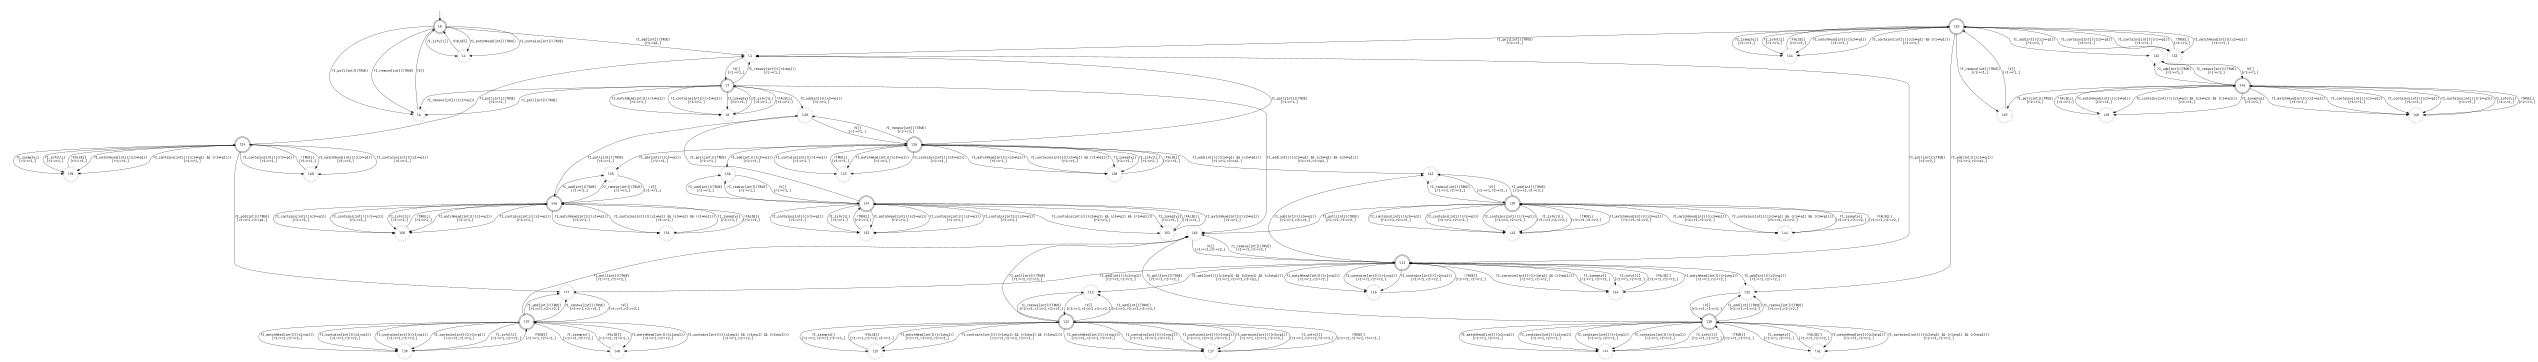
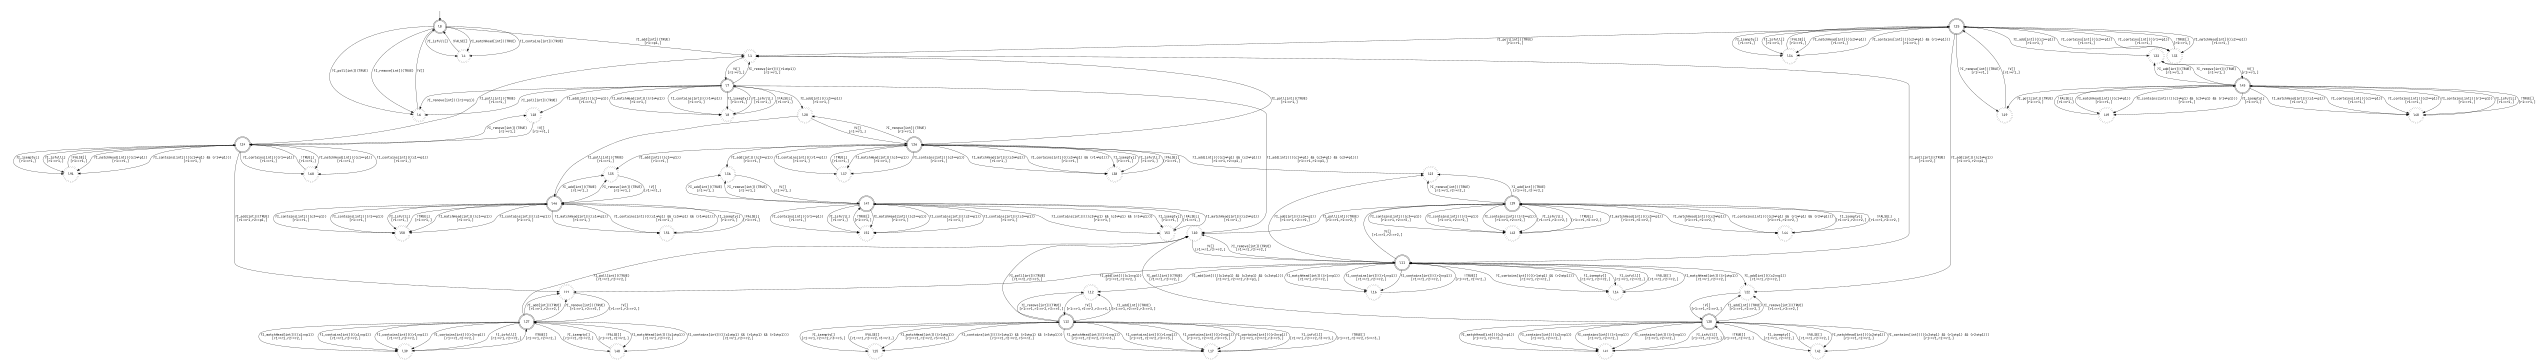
node "l18": added
edge "l47" -> "l20": removed, label "?I_poll[int]|(TRUE) [r1:=r1,]"
edge "l23" -> "l29": now "l11" -> "l29"
